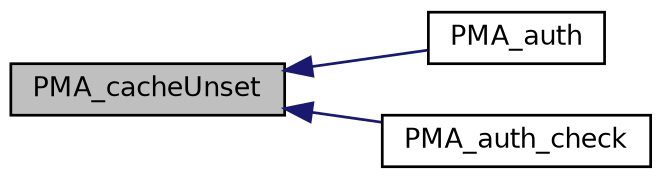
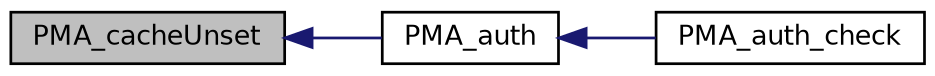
edge "PMA_auth_check" -> "PMA_cacheUnset": now "PMA_auth_check" -> "PMA_auth"
